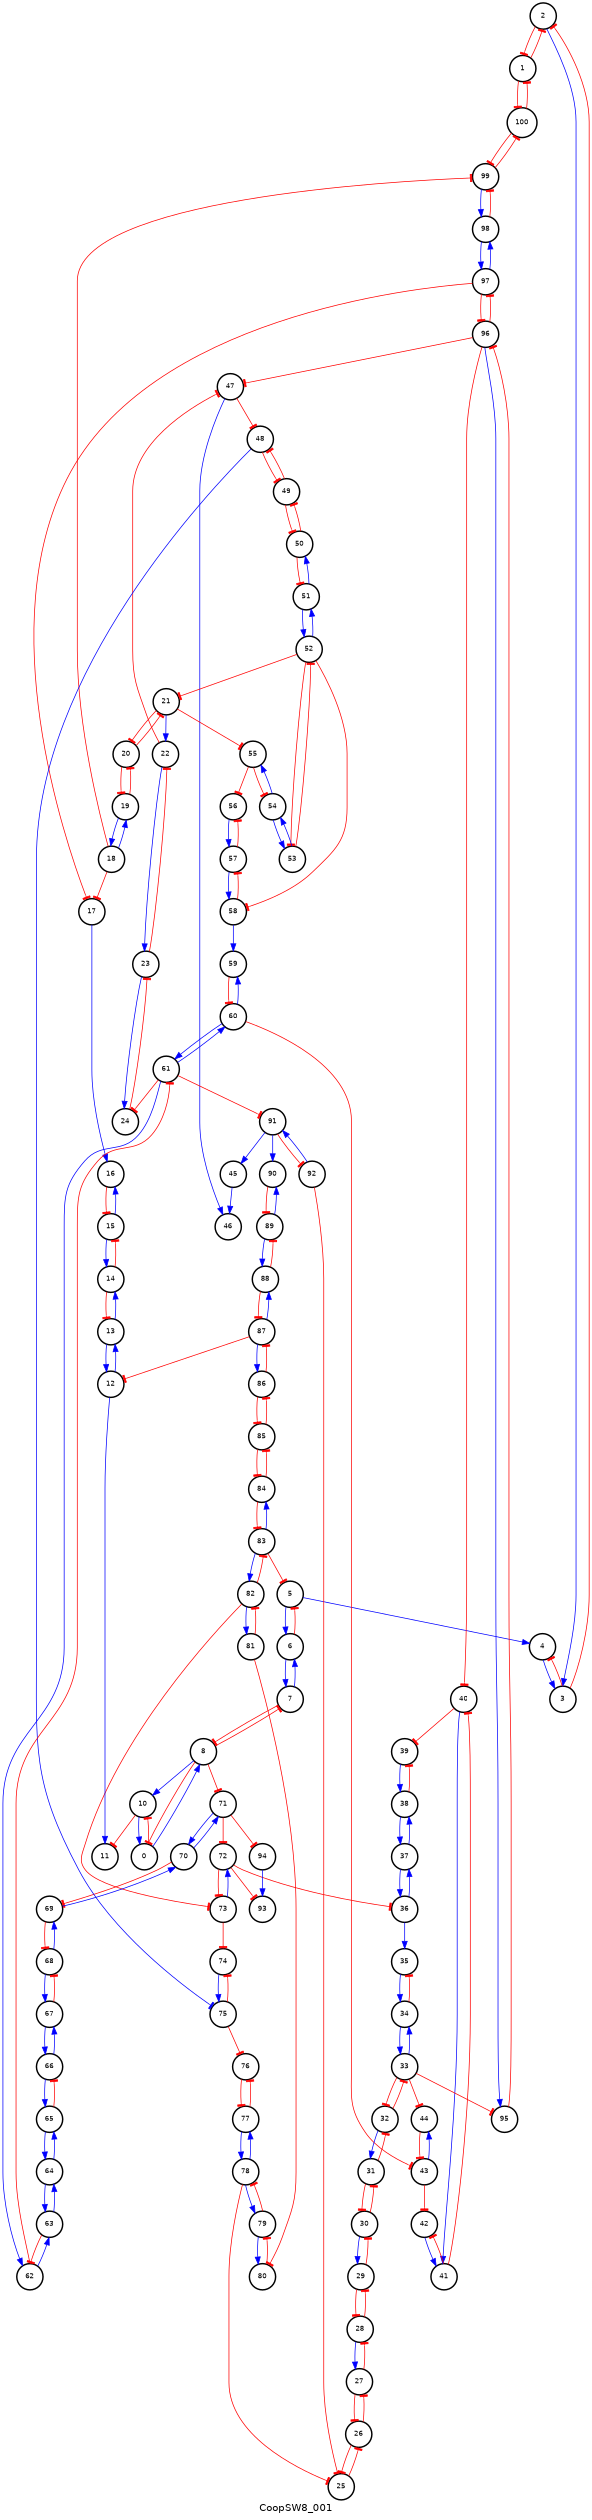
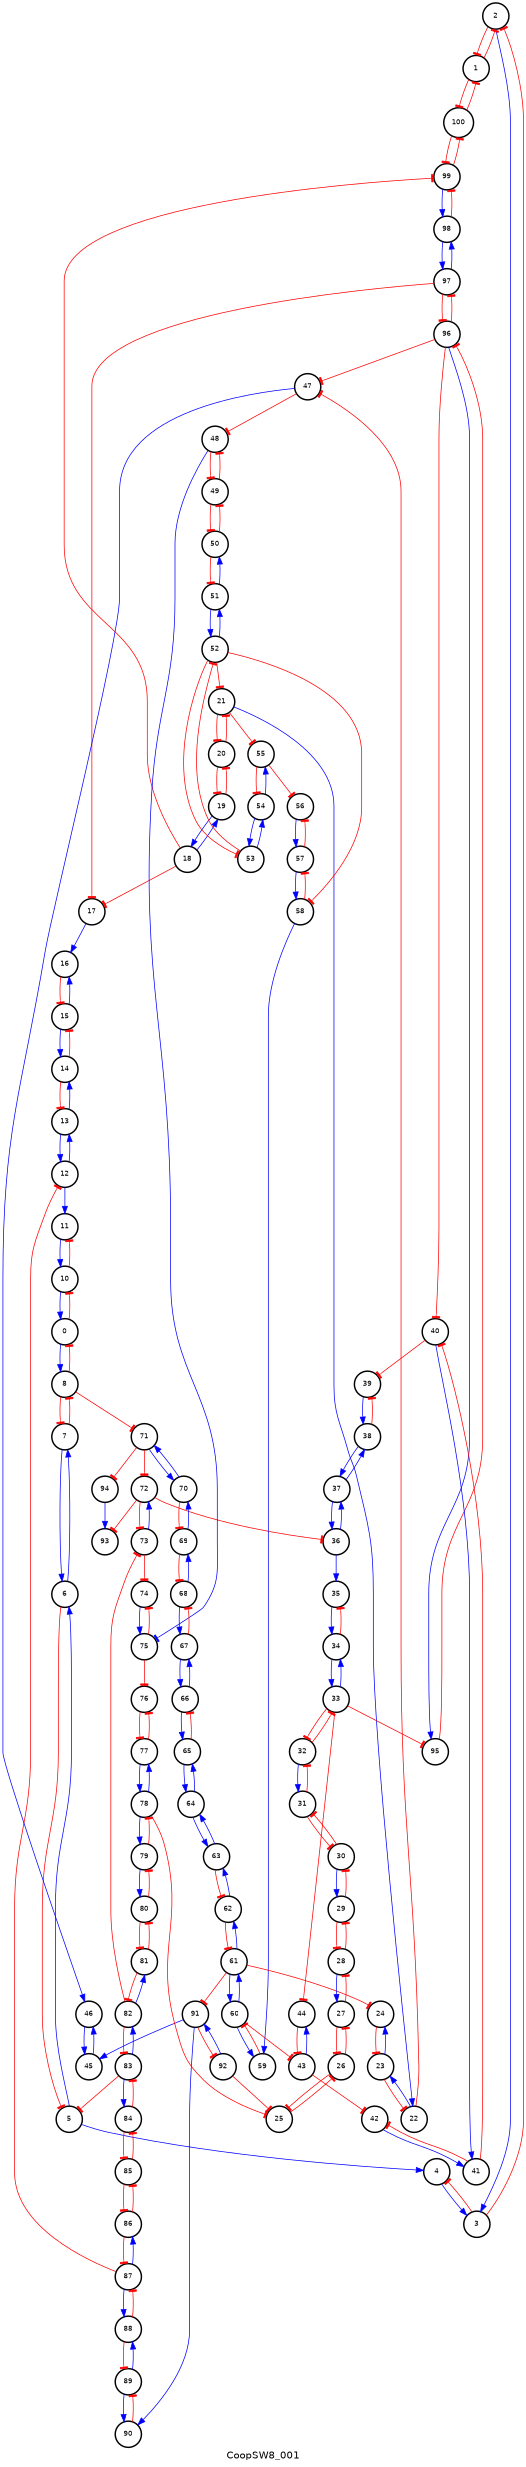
edge "8" -> "10": now "11" -> "10"
edge "80" -> "81": added
edge "46" -> "45": added
